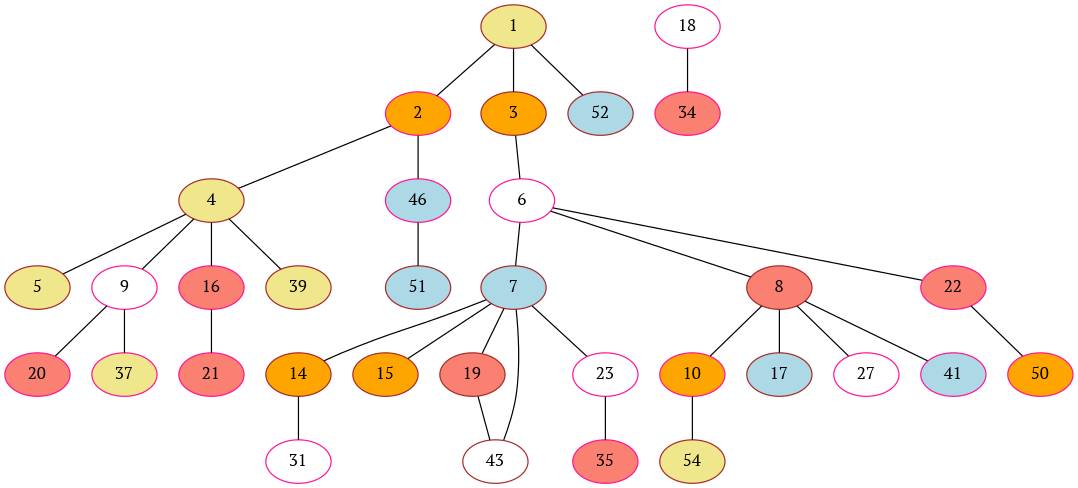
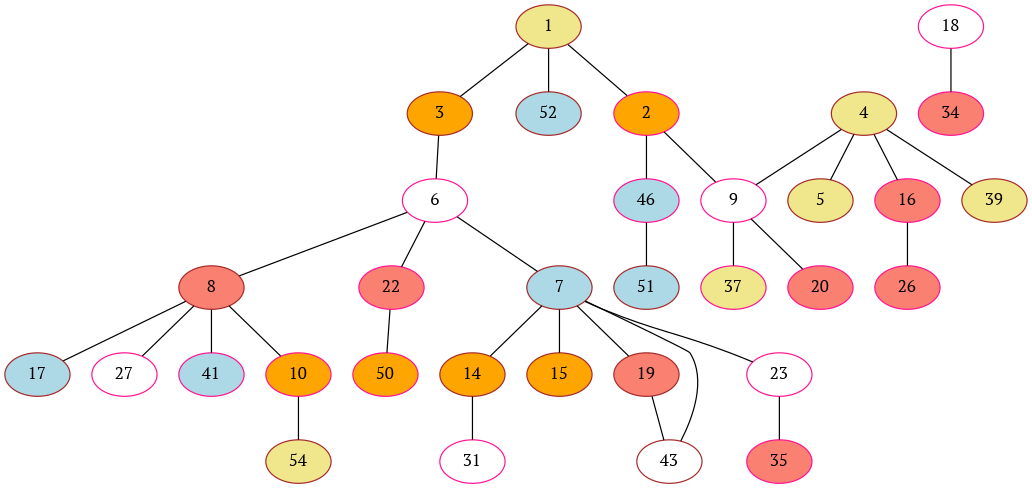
edge "2" -- "4": now "2" -- "9"
node "21": label "21" -> "26"
